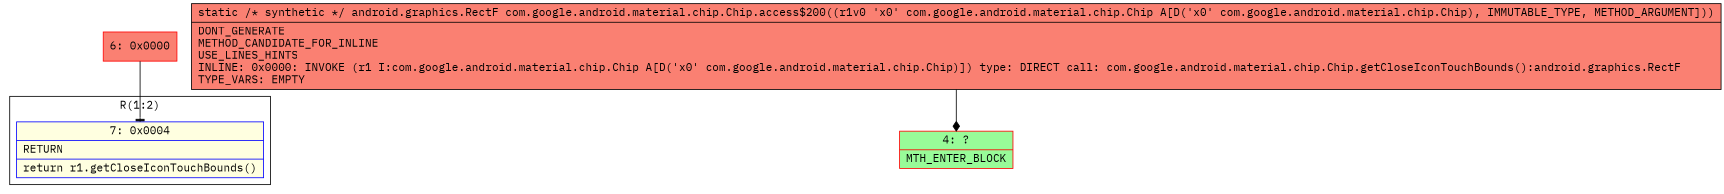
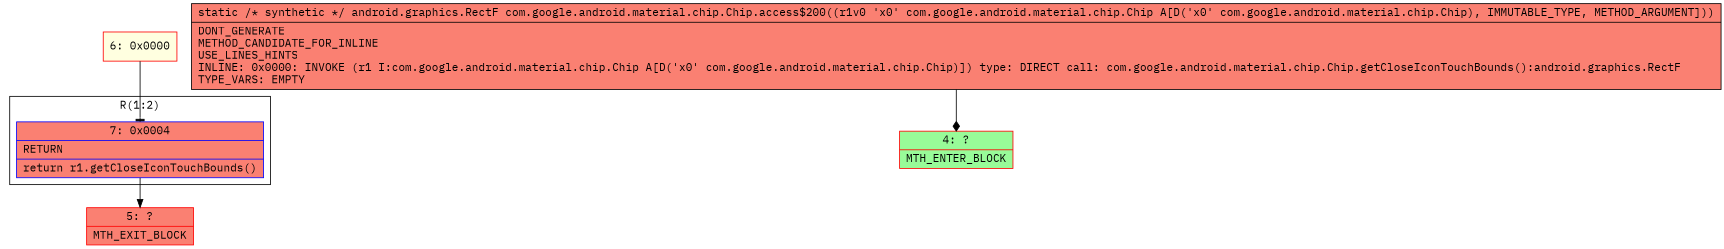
node "6: 0x0000": fillcolor salmon -> lightyellow
node "7: 0x0004": fillcolor lightyellow -> salmon
node "5: ?": added
